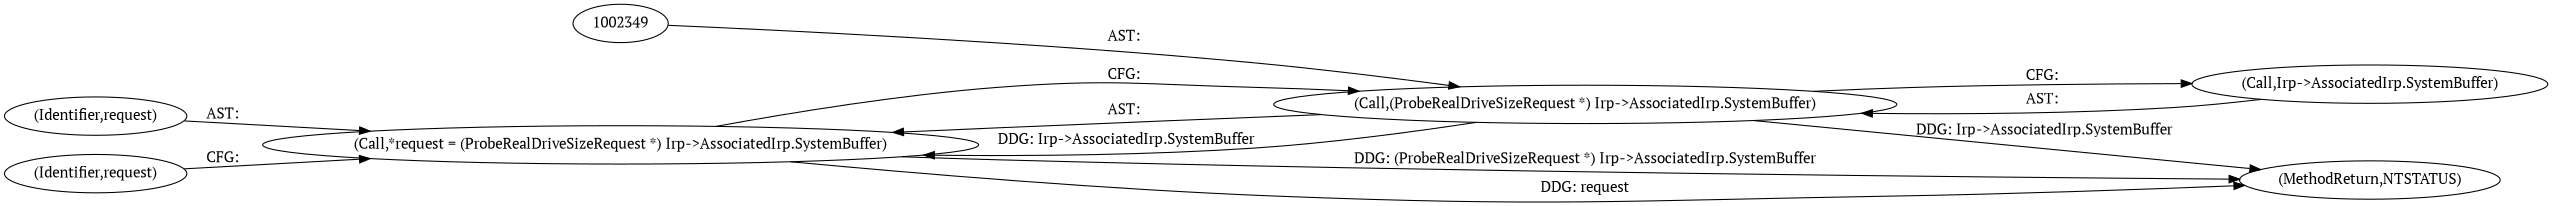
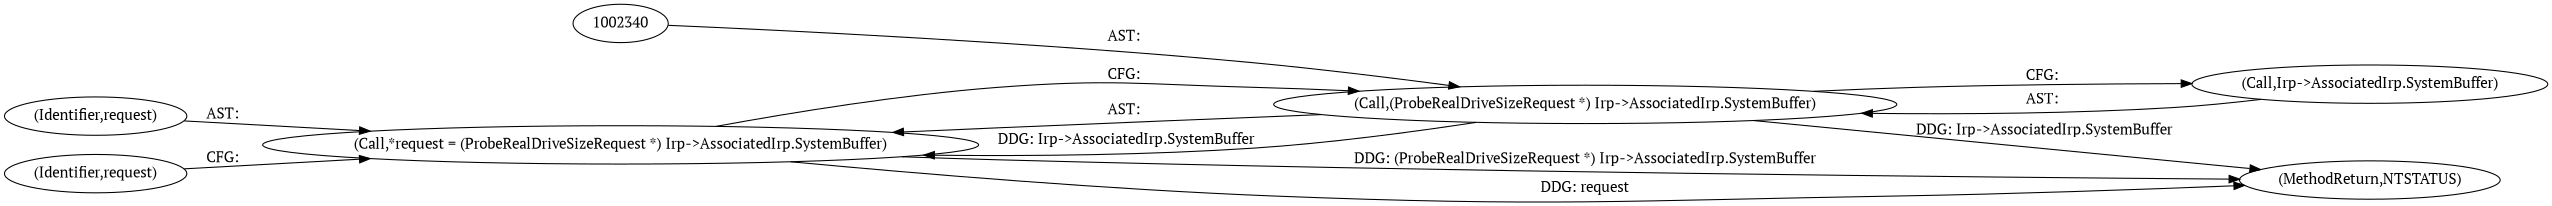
node "1002349": label "1002349" -> "1002340"
